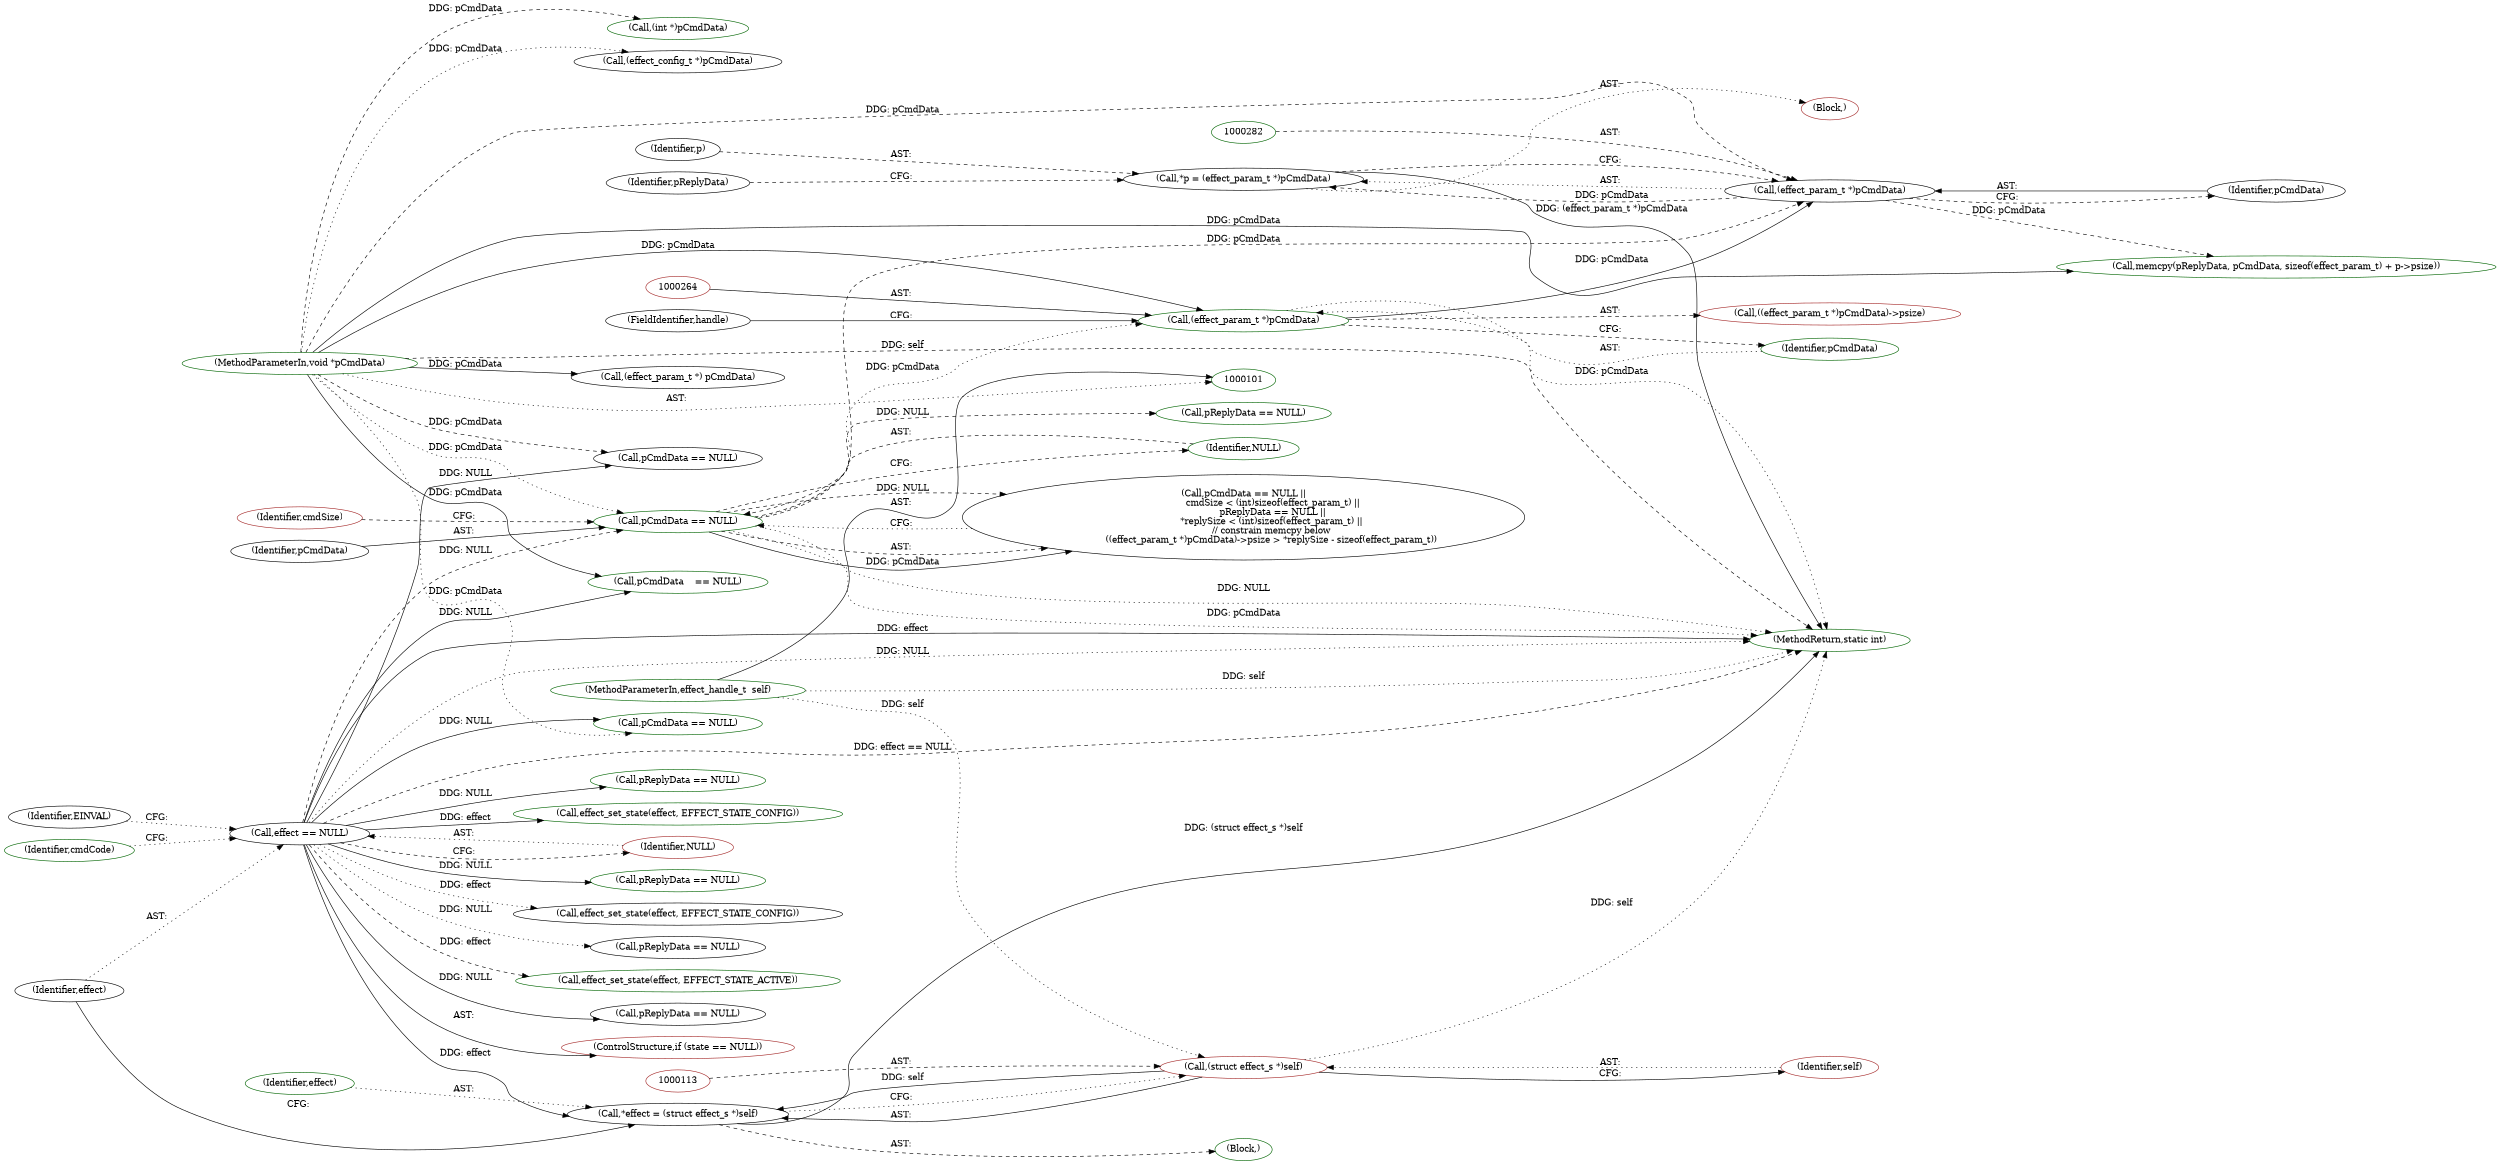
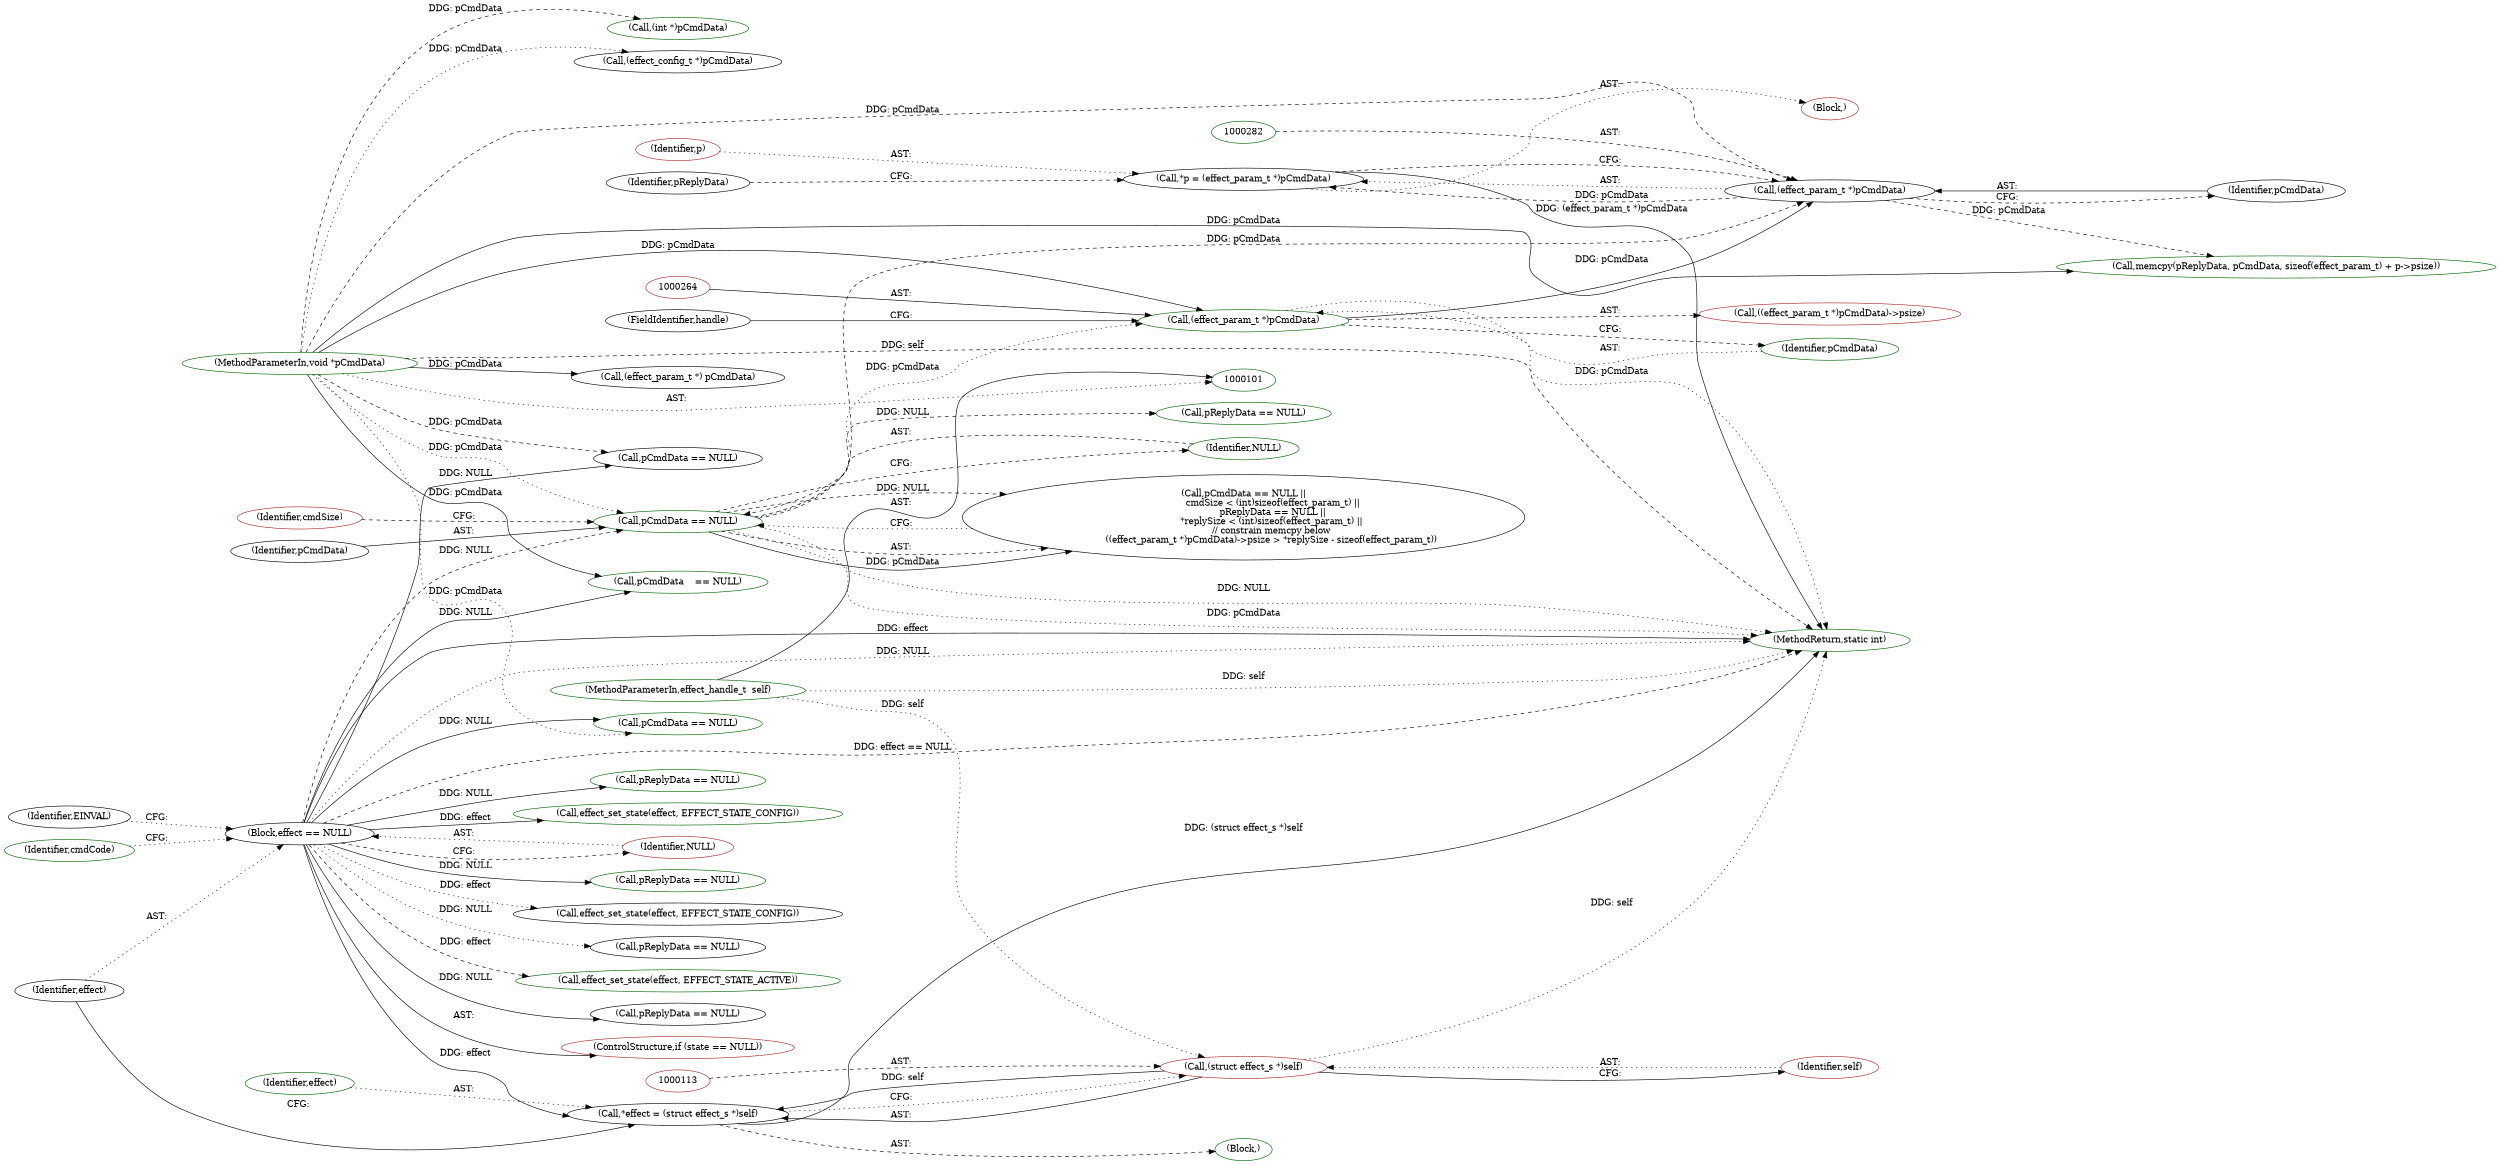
node "(Identifier,p)": color black -> brown
edge "(Identifier,p)" -> "(Call,*p = (effect_param_t *)pCmdData)": style dashed -> dotted
node "(Call,effect == NULL)": label "(Call,effect == NULL)" -> "(Block,effect == NULL)"
